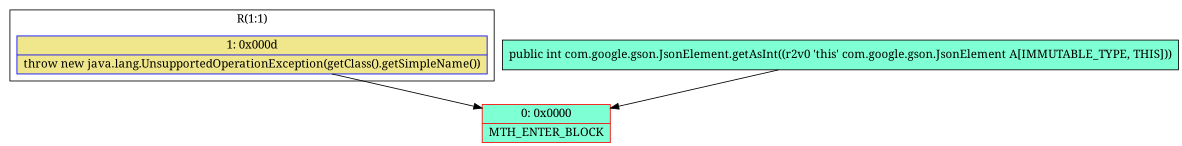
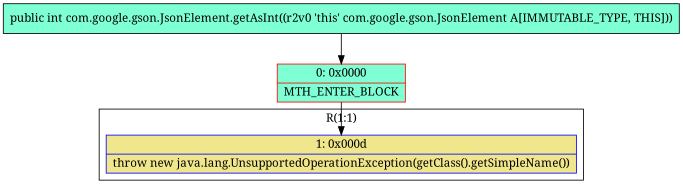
edge "1: 0x000d" -> "0: 0x0000": reversed
